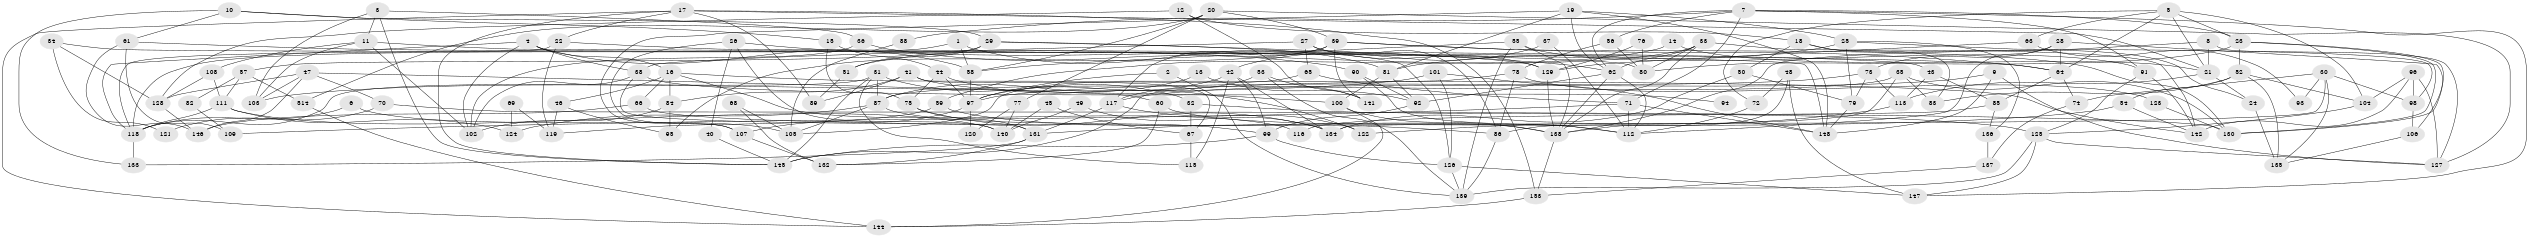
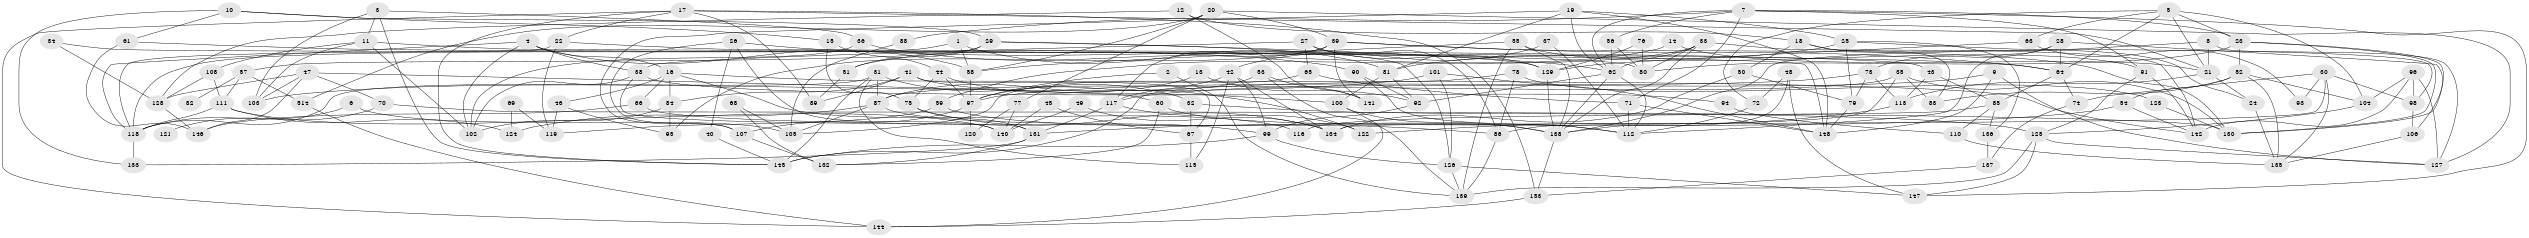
edge "56" -- "78": now "56" -- "62"
edge "34" -- "121": removed
node "109": removed
node "110": added
